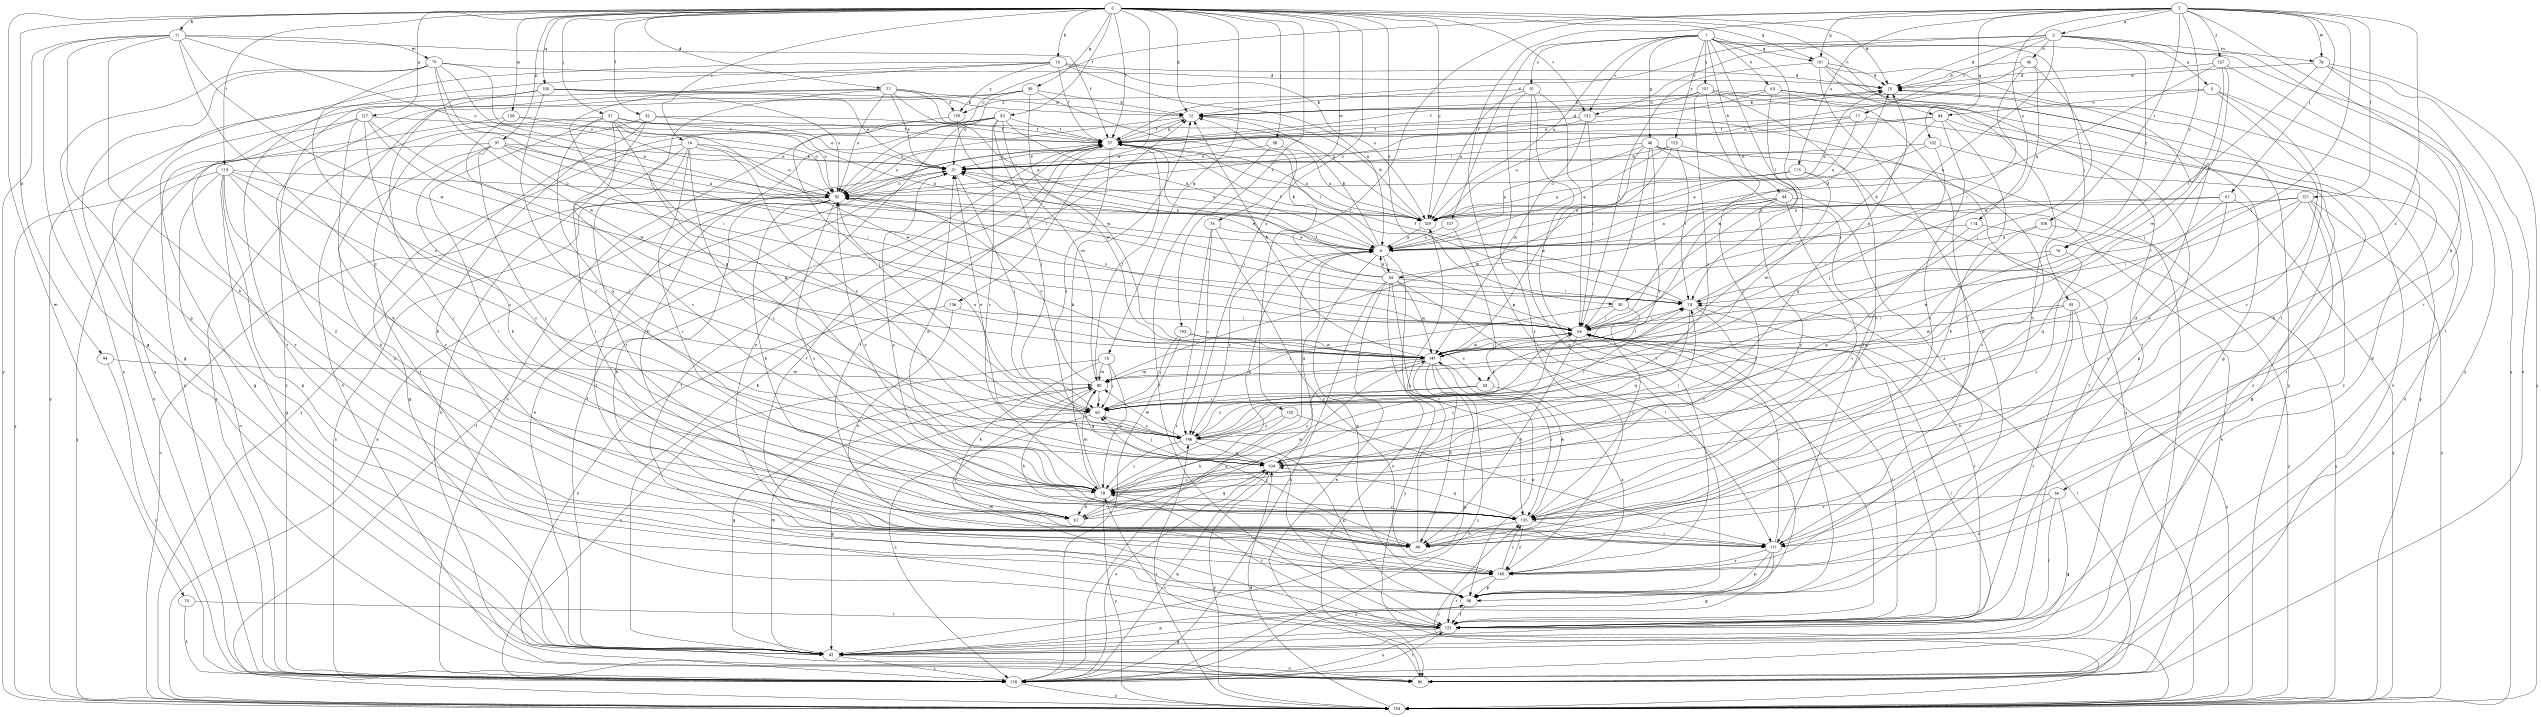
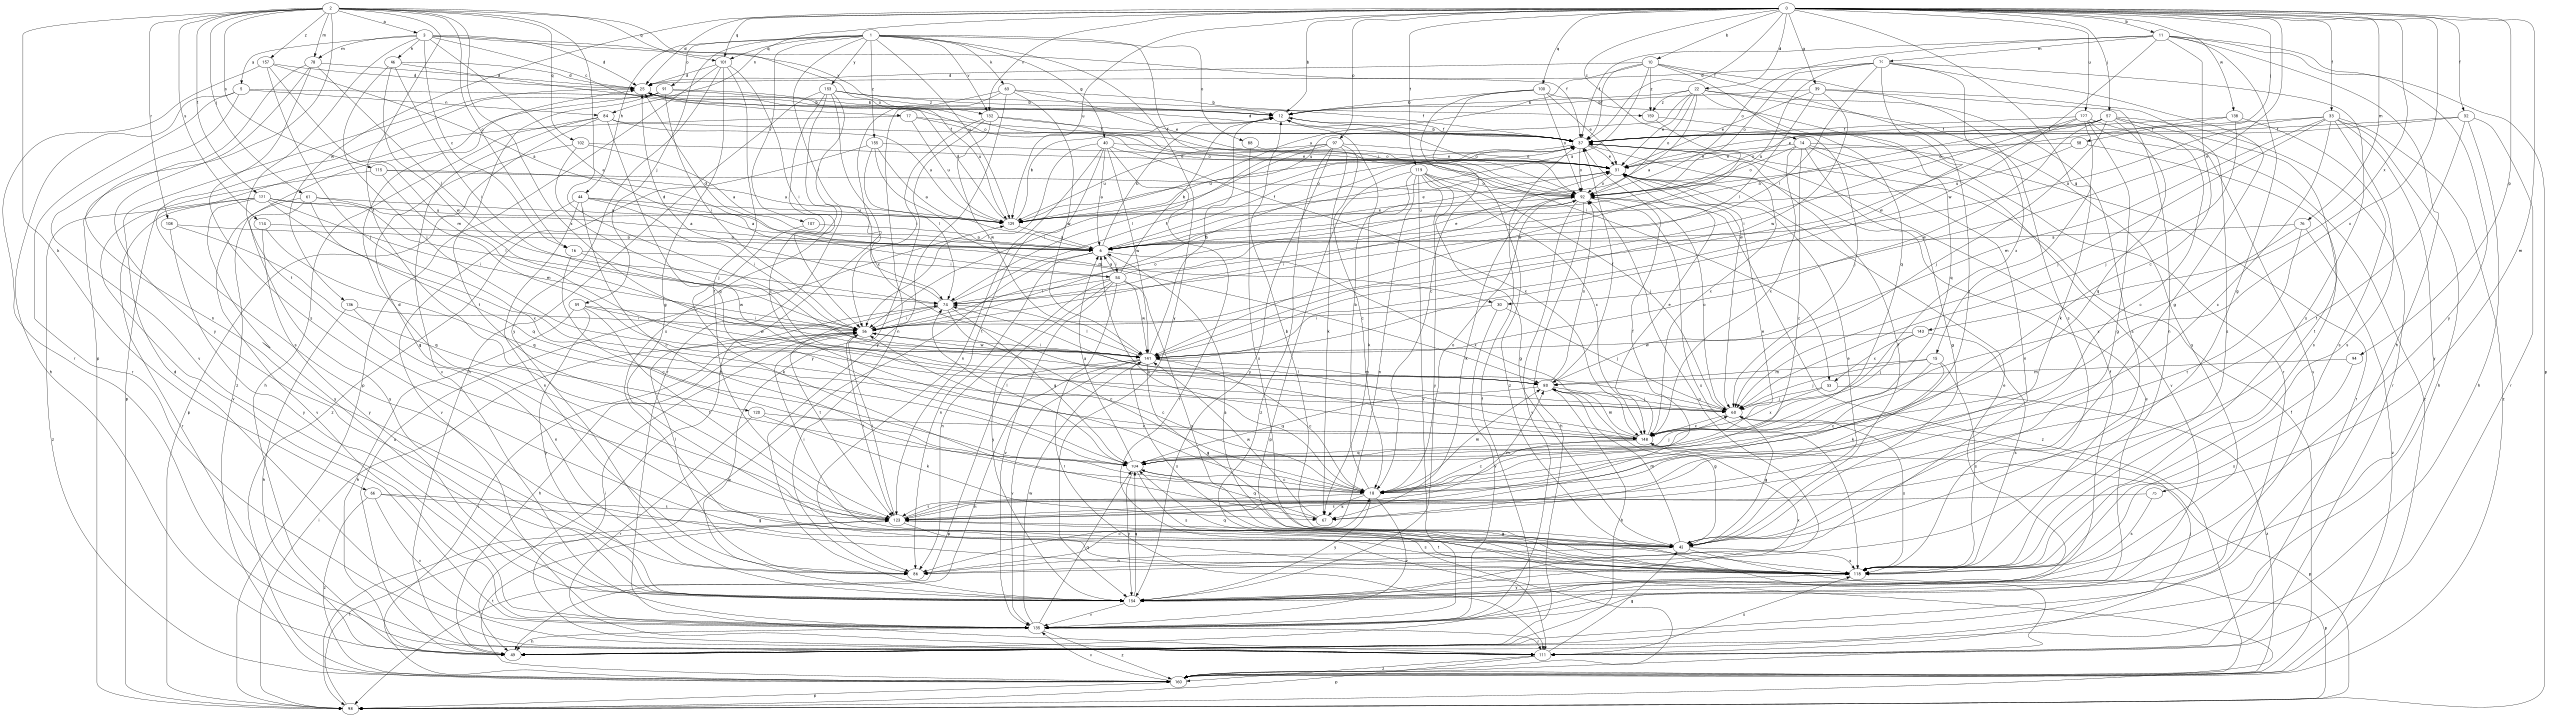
node "88": added
edge "123" -> "18": reversed
